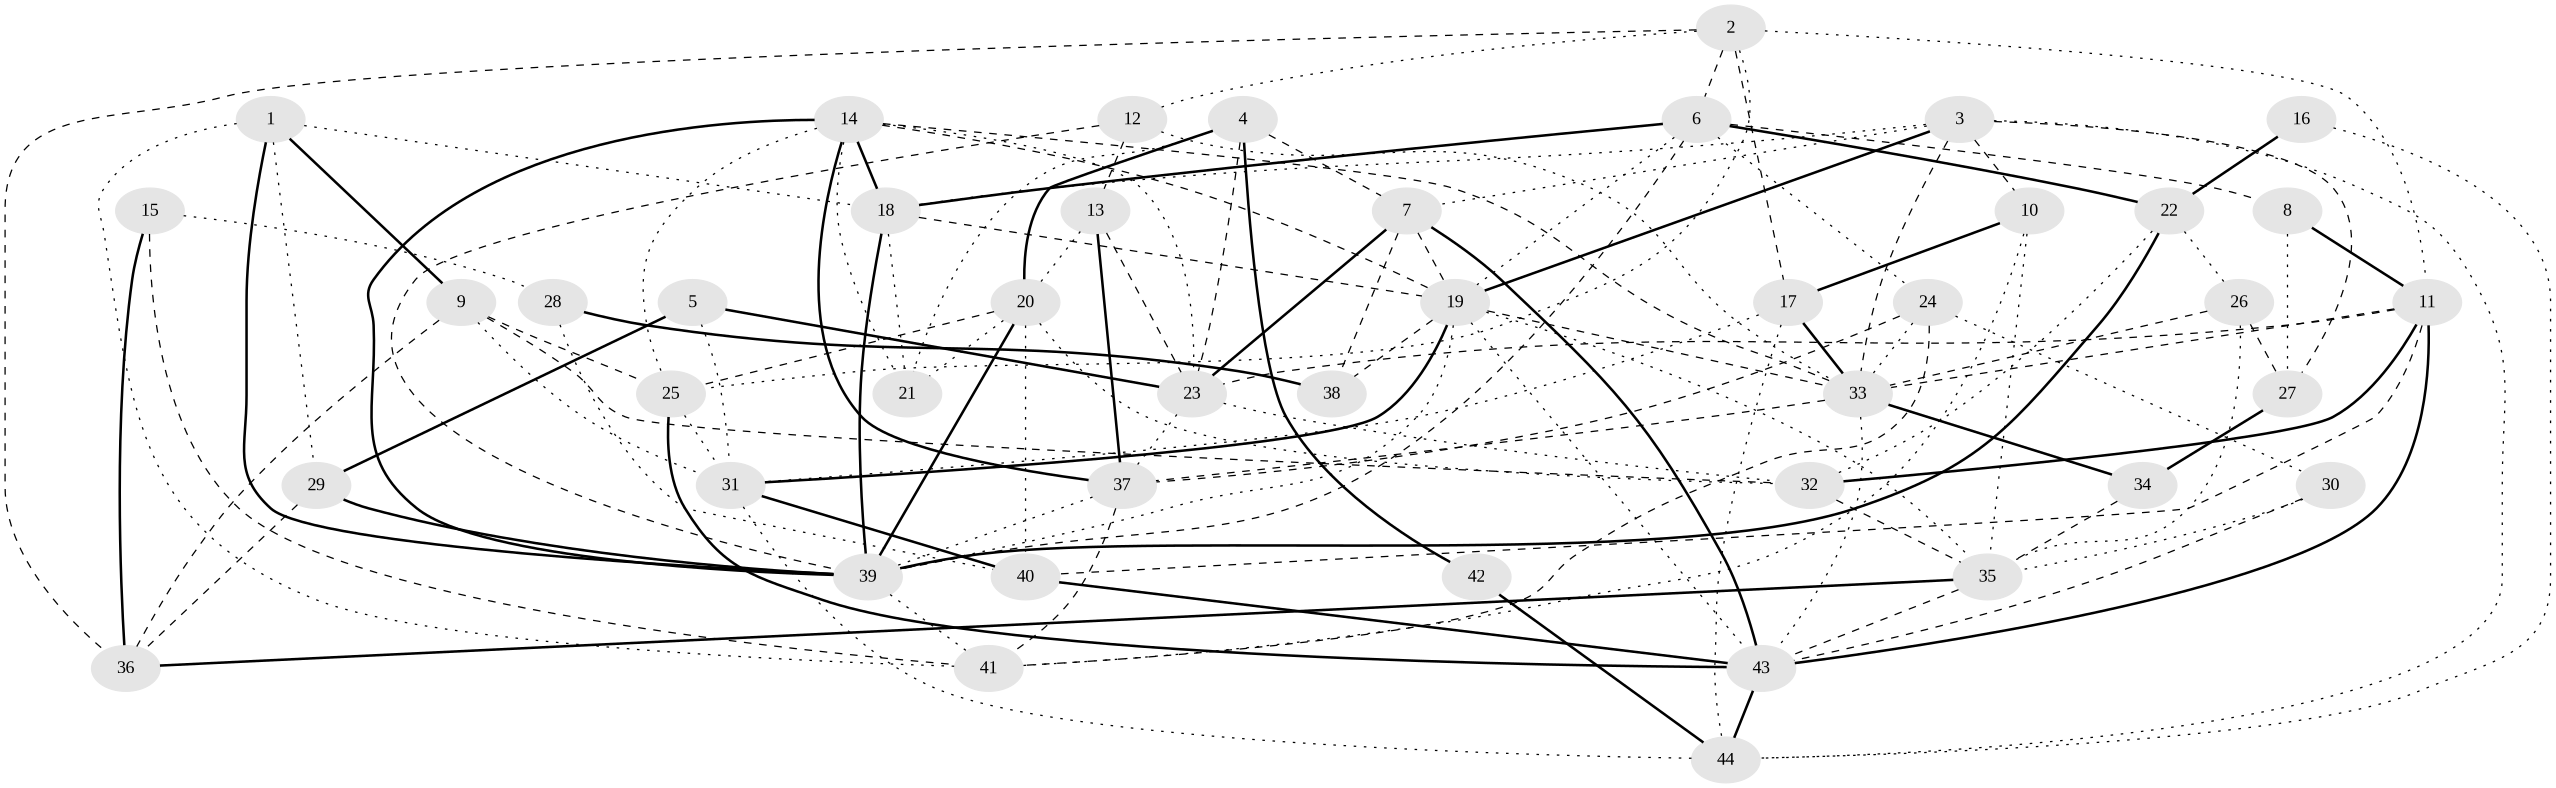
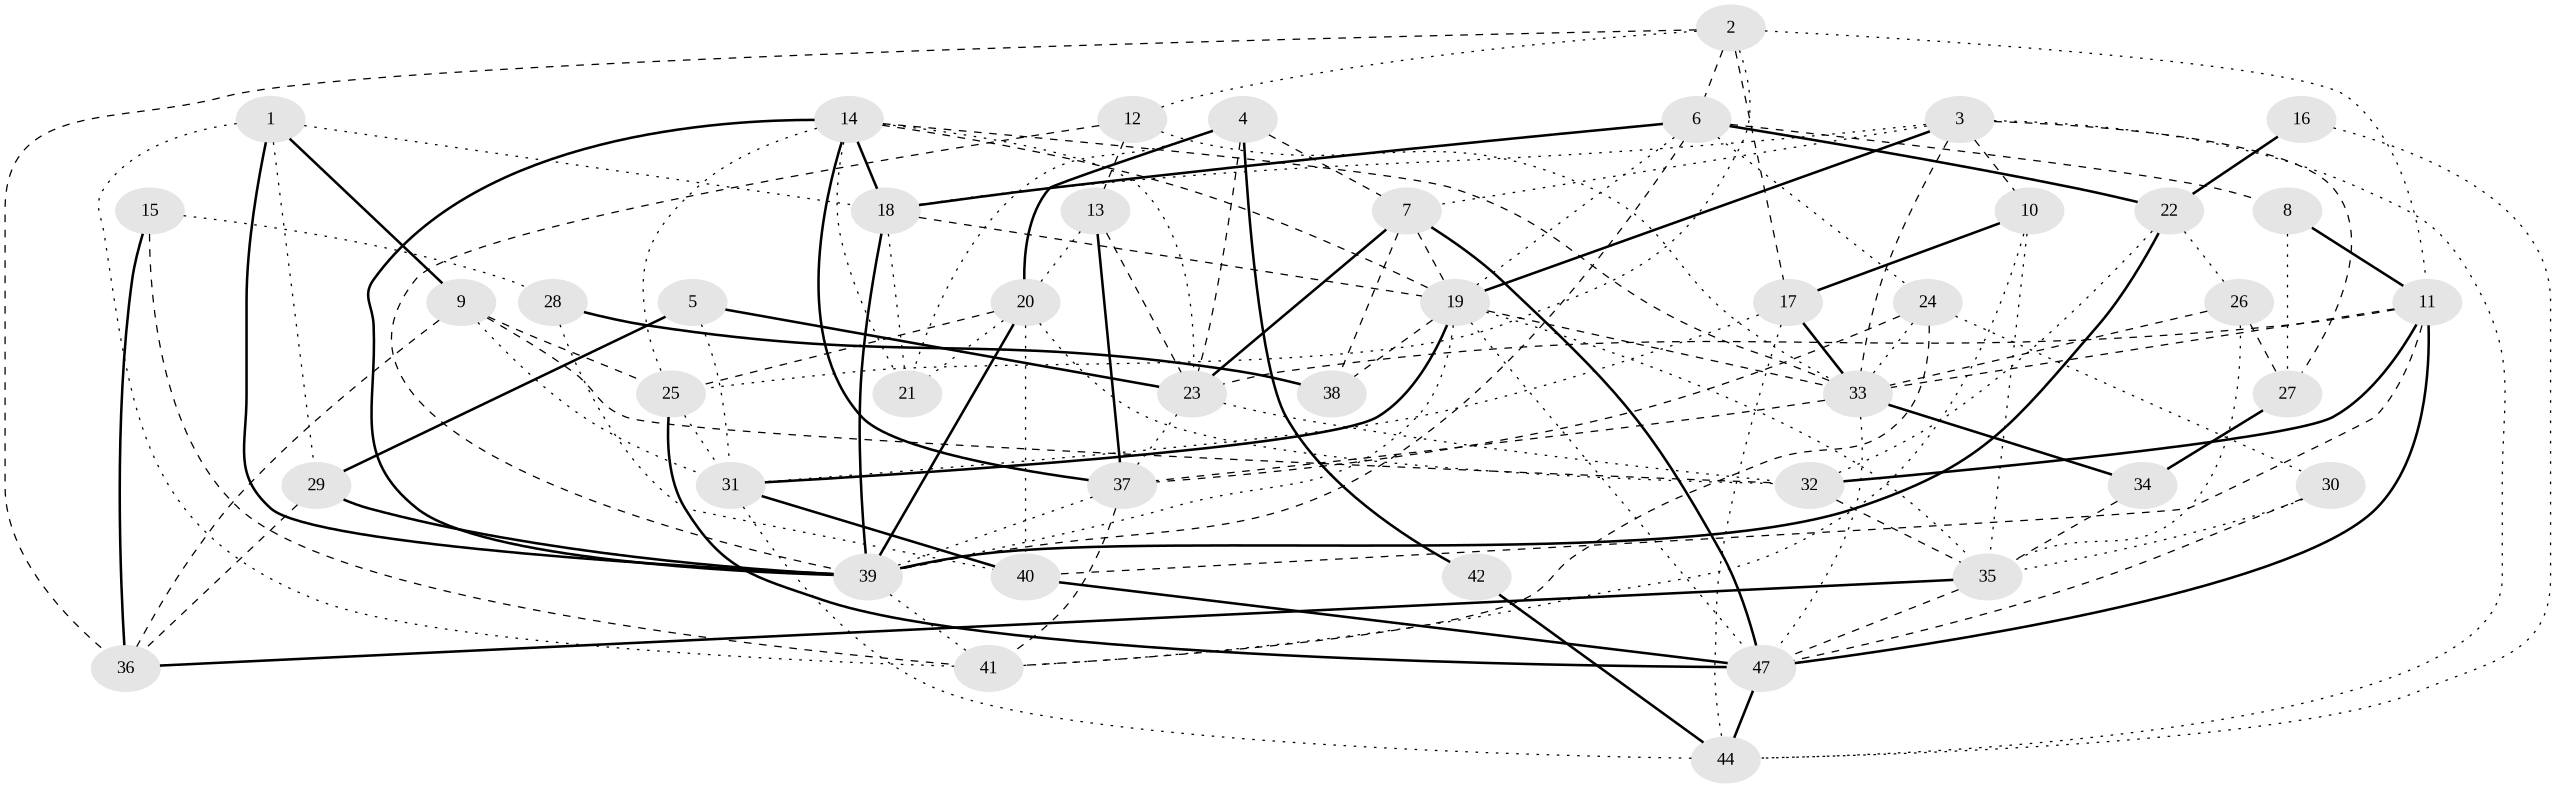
node "43": label "43" -> "47"
